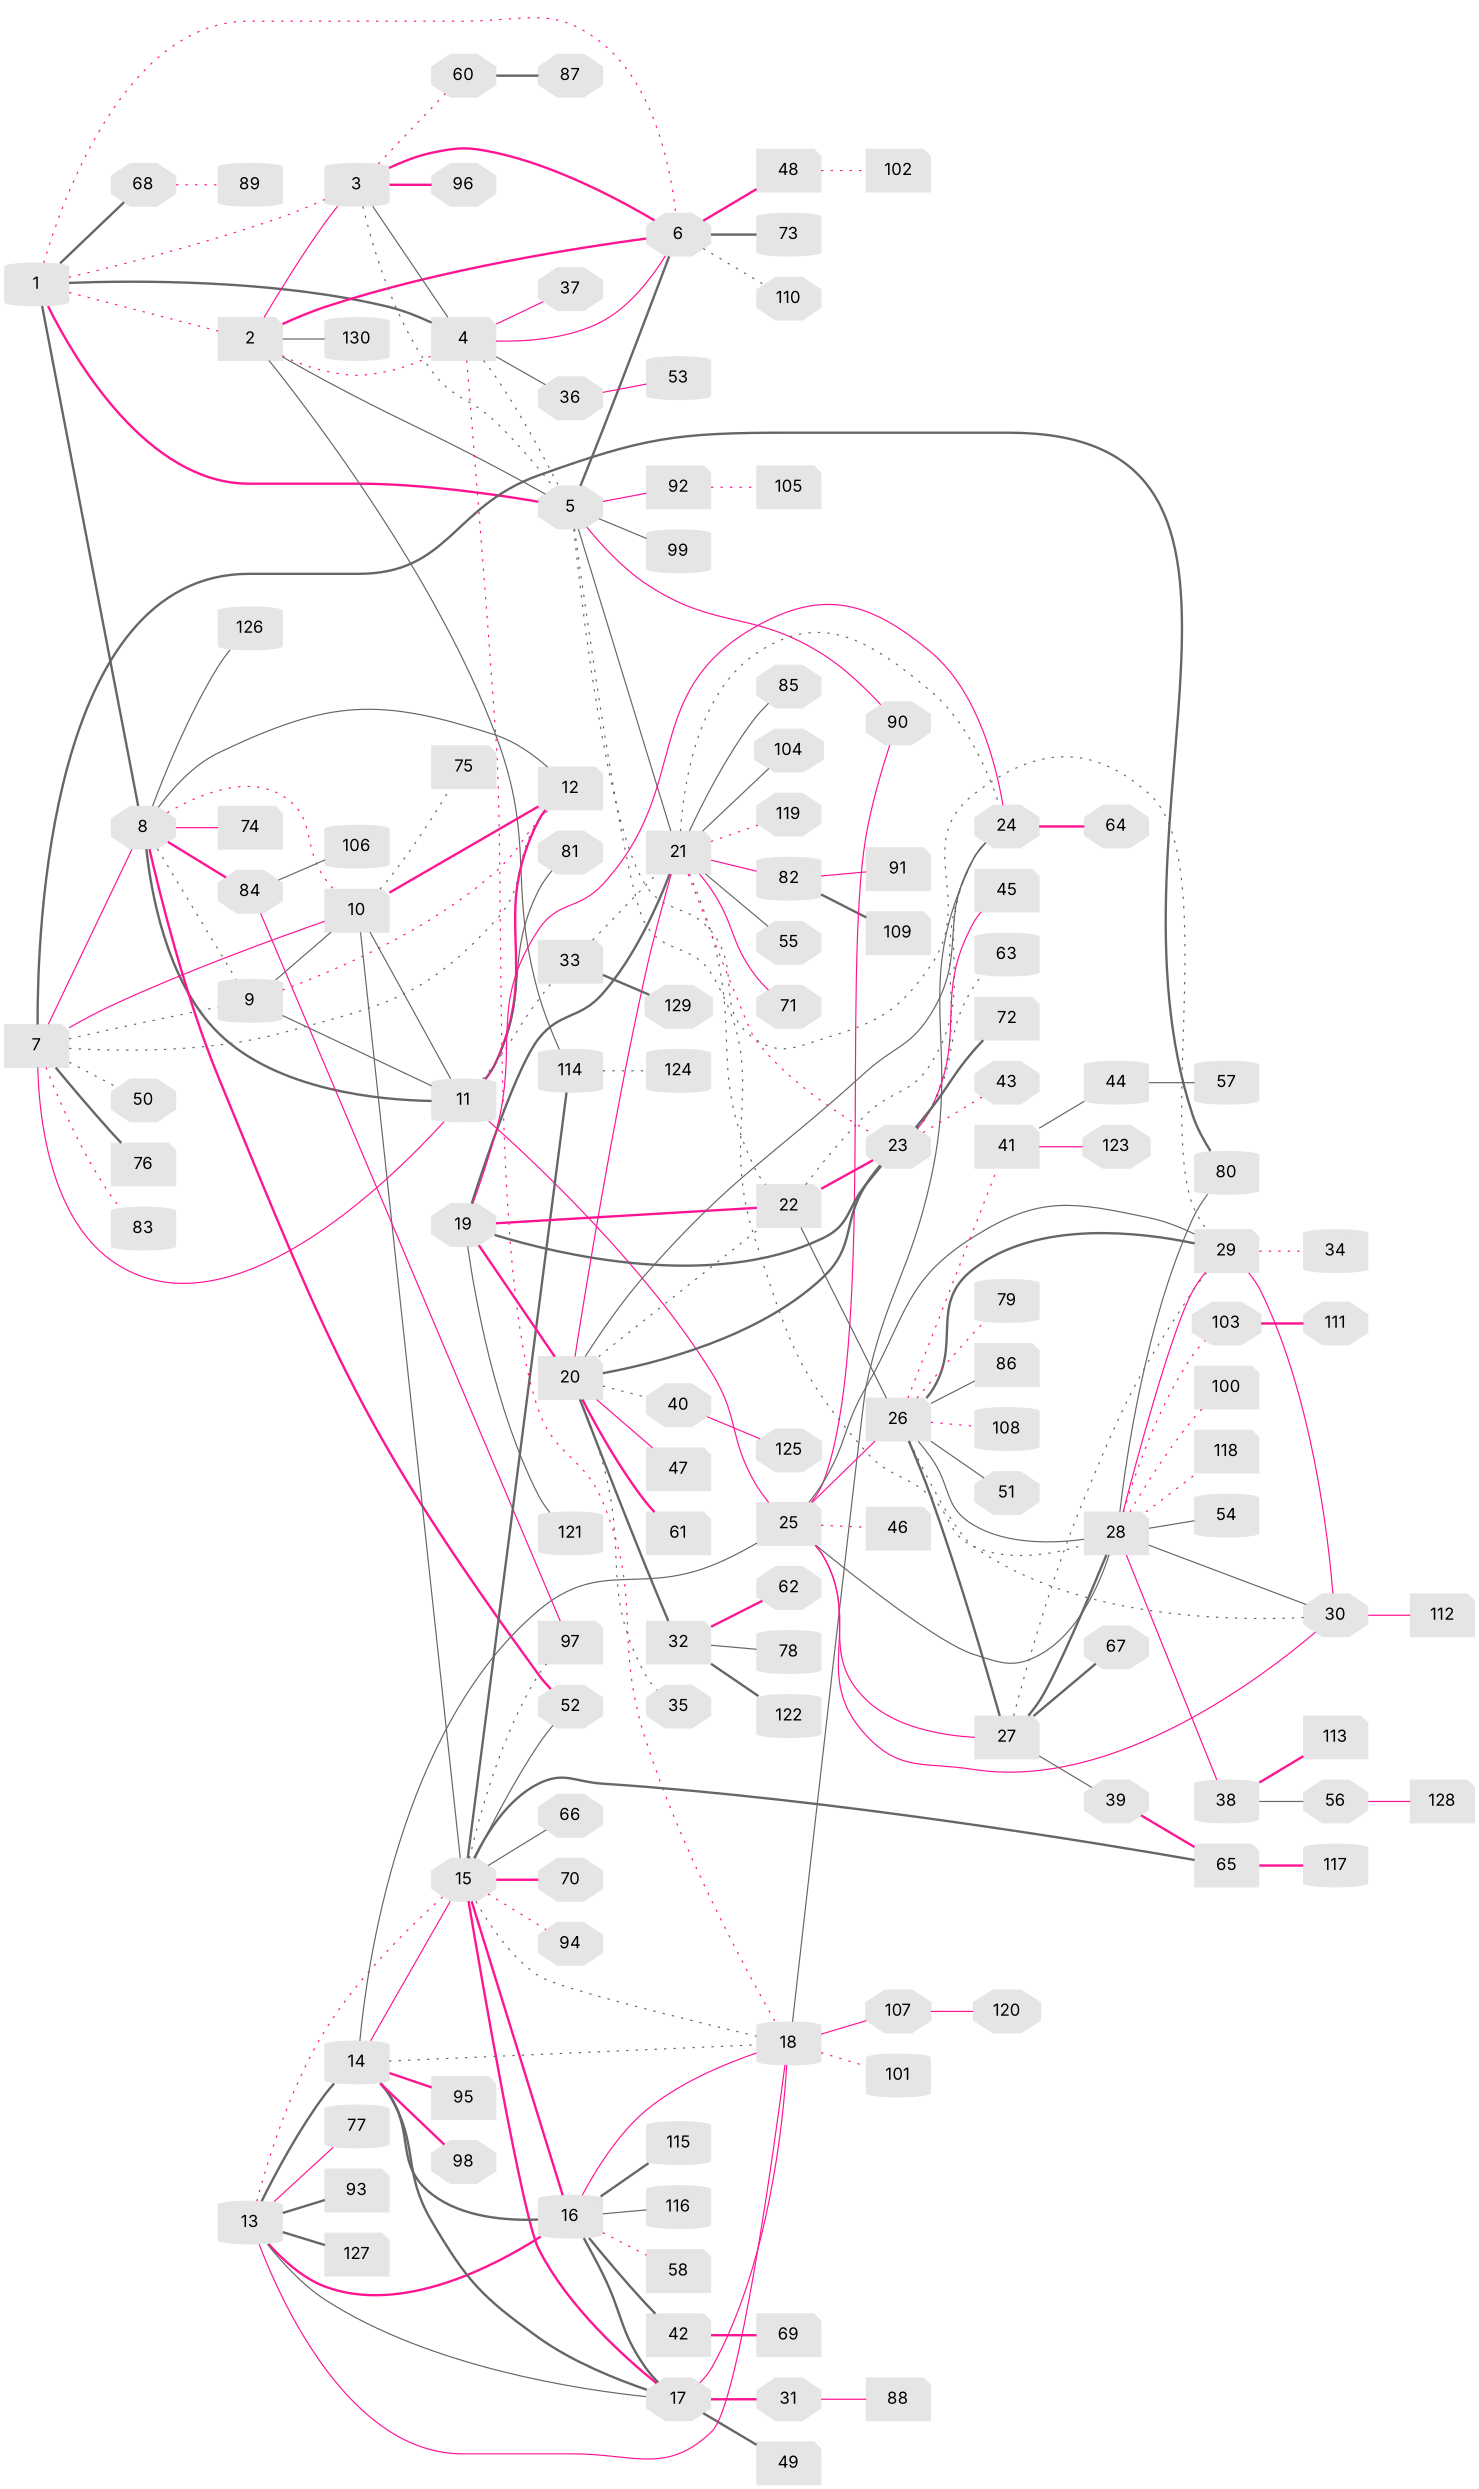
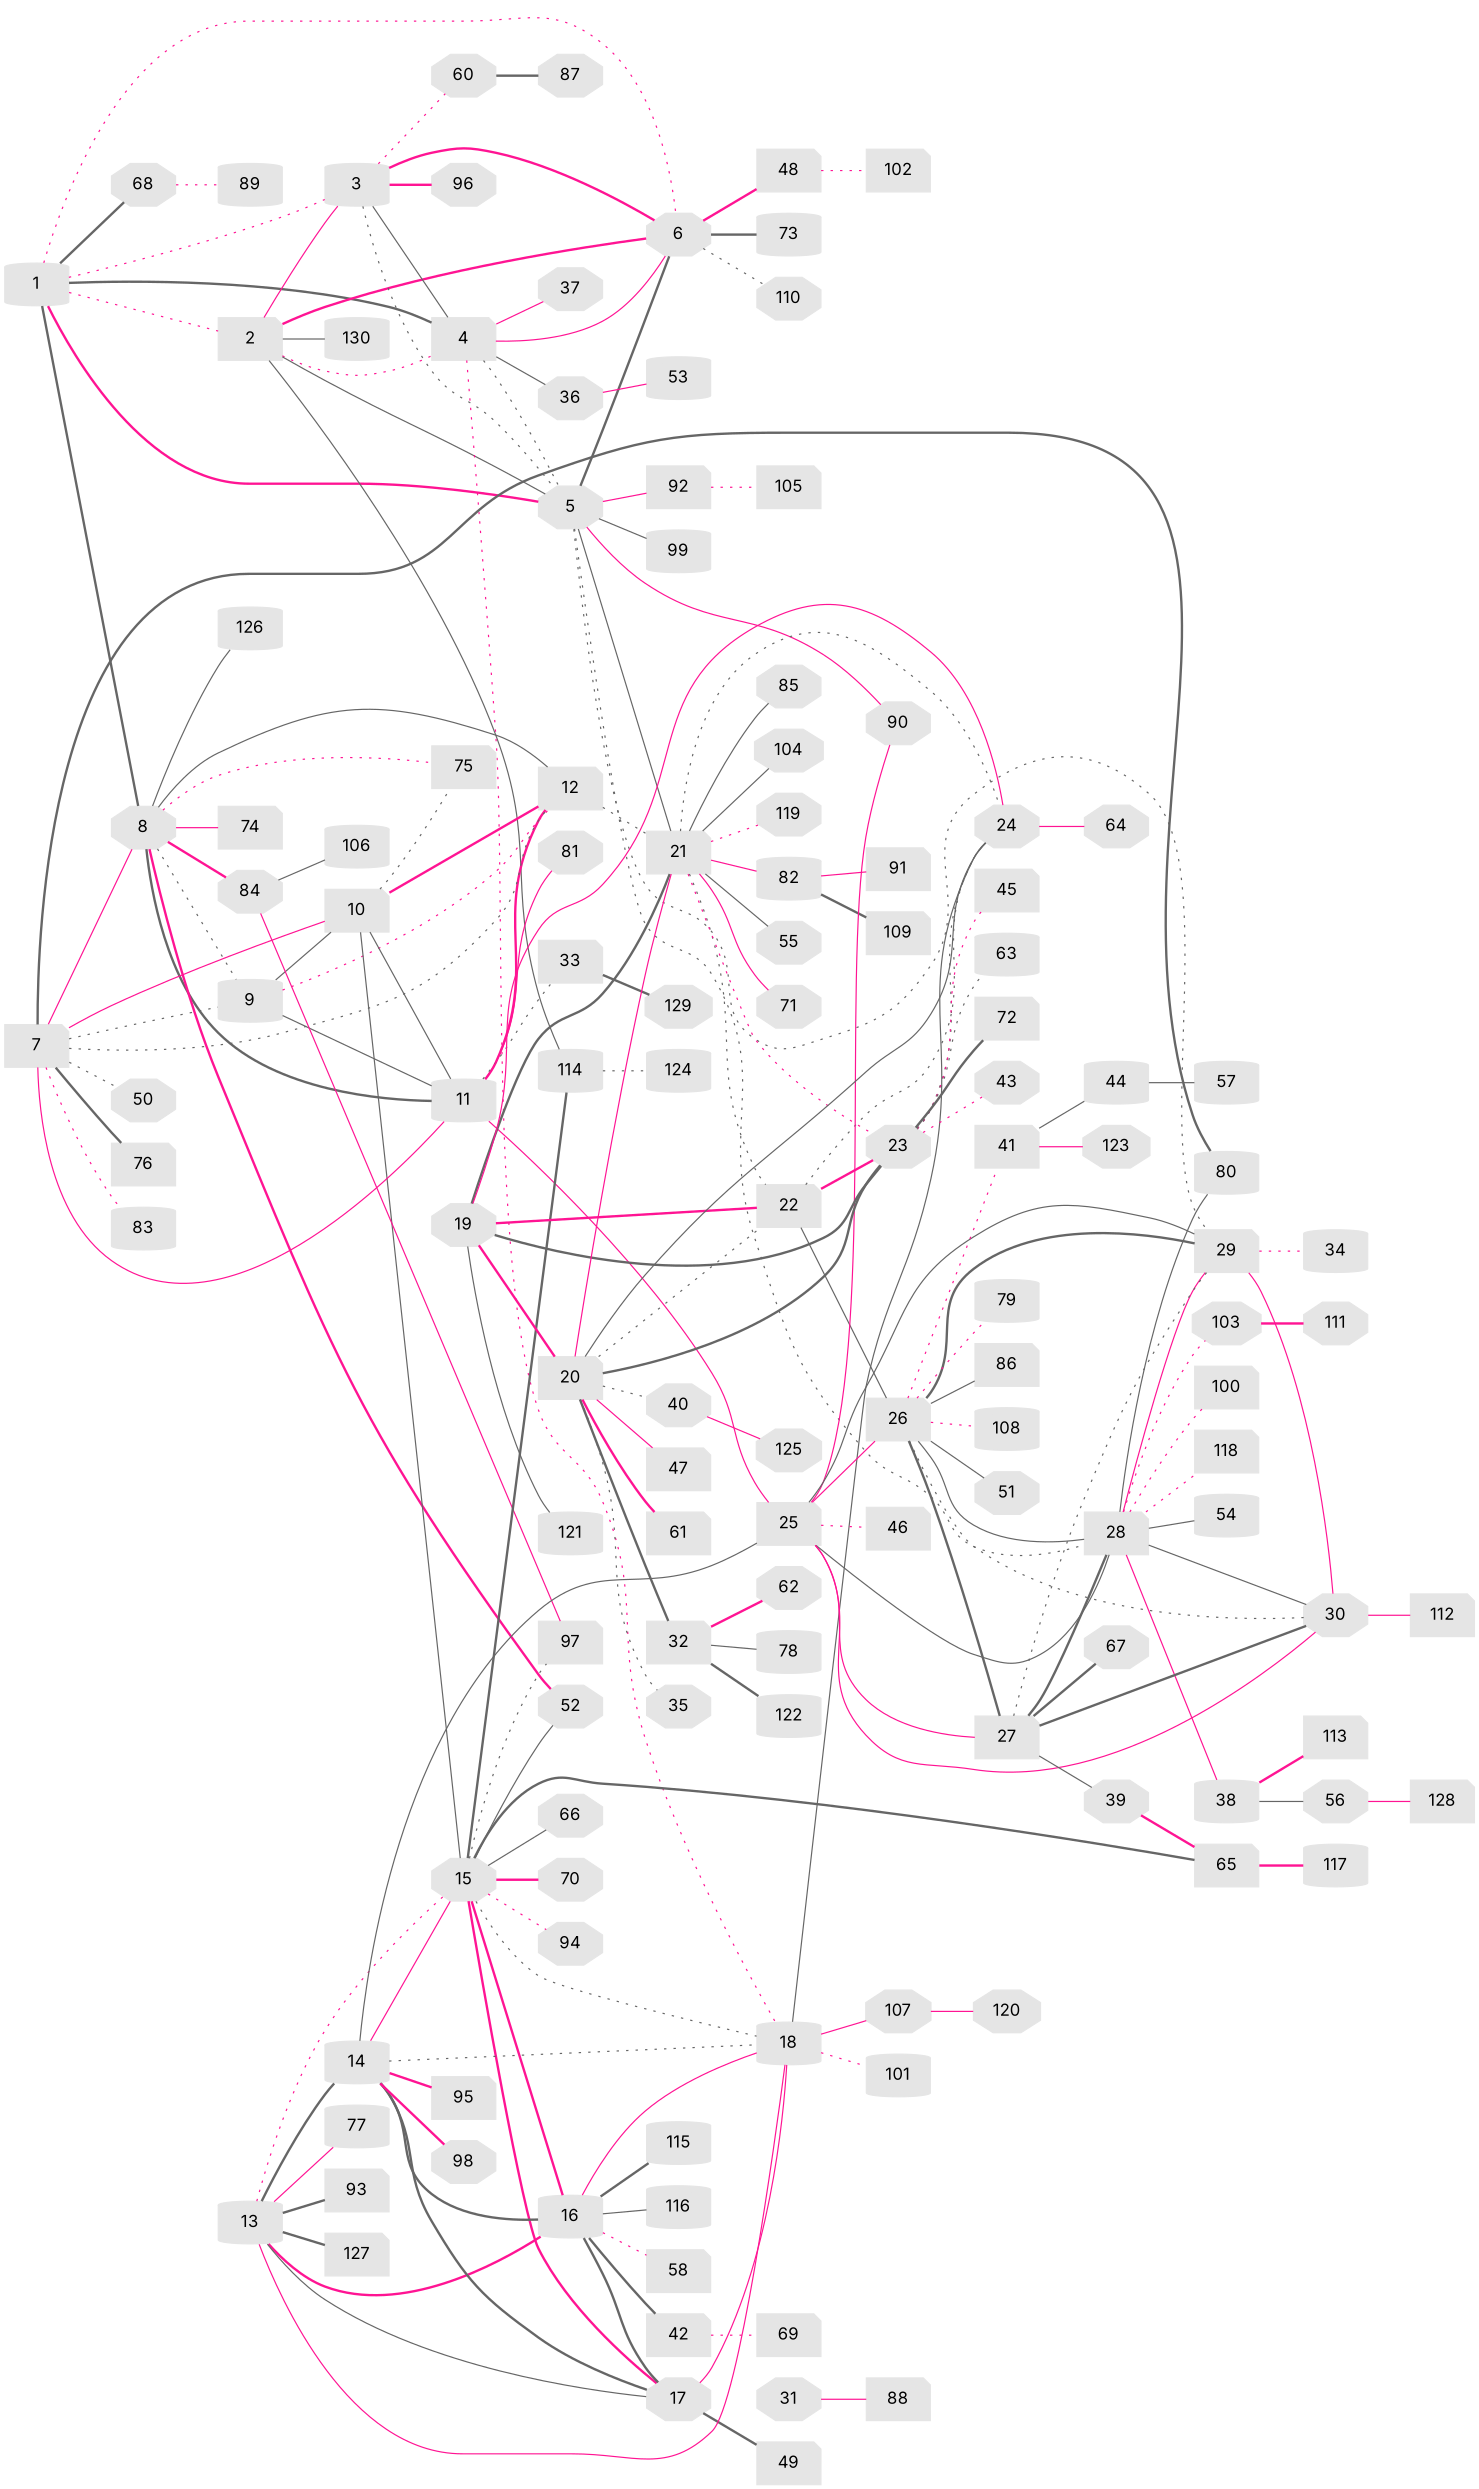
edge "8" -- "10": now "8" -- "75"
edge "24" -- "64": style bold -> solid
edge "21" -- "33": now "21" -- "12"
edge "81" -- "11": color gray40 -> deeppink
edge "45" -- "23": style solid -> dotted
edge "30" -- "27": added
edge "42" -- "69": style bold -> dotted
edge "17" -- "31": removed
